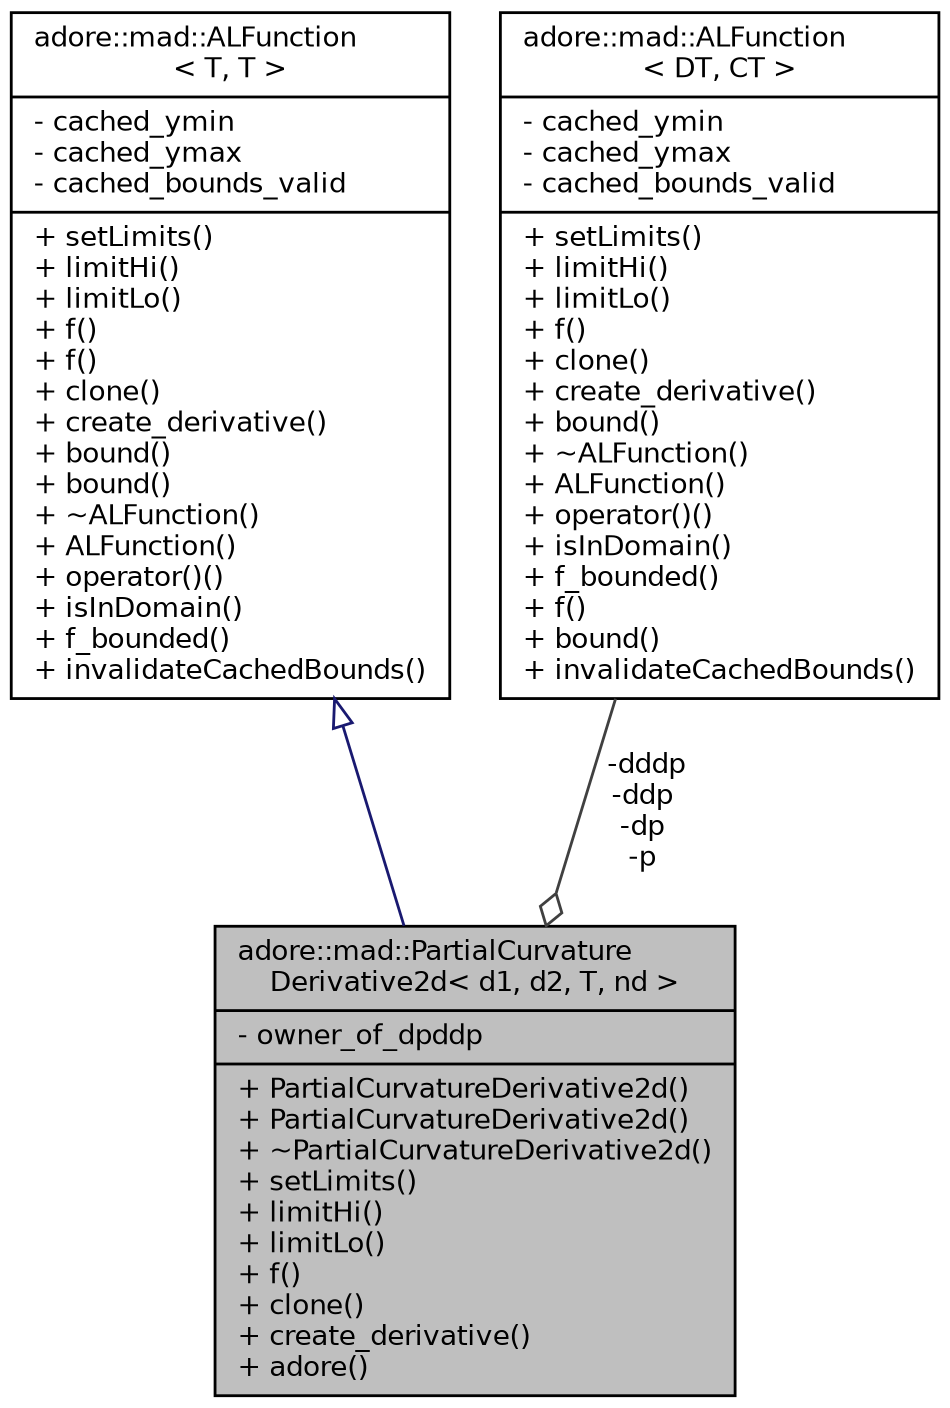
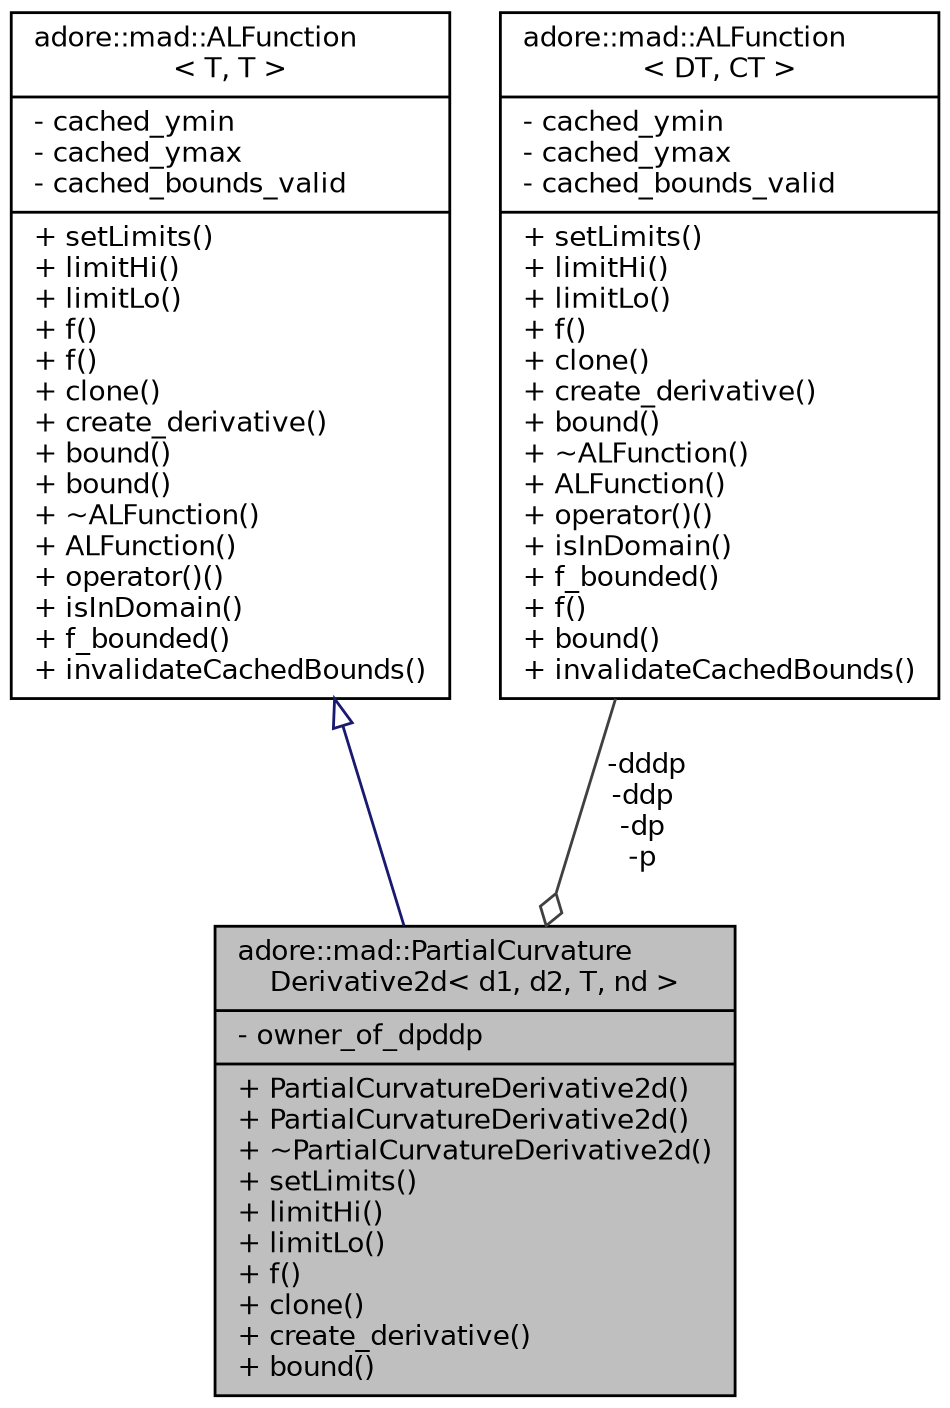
node "adore::mad::PartialCurvature": text "+ adore()" -> "+ bound()"
